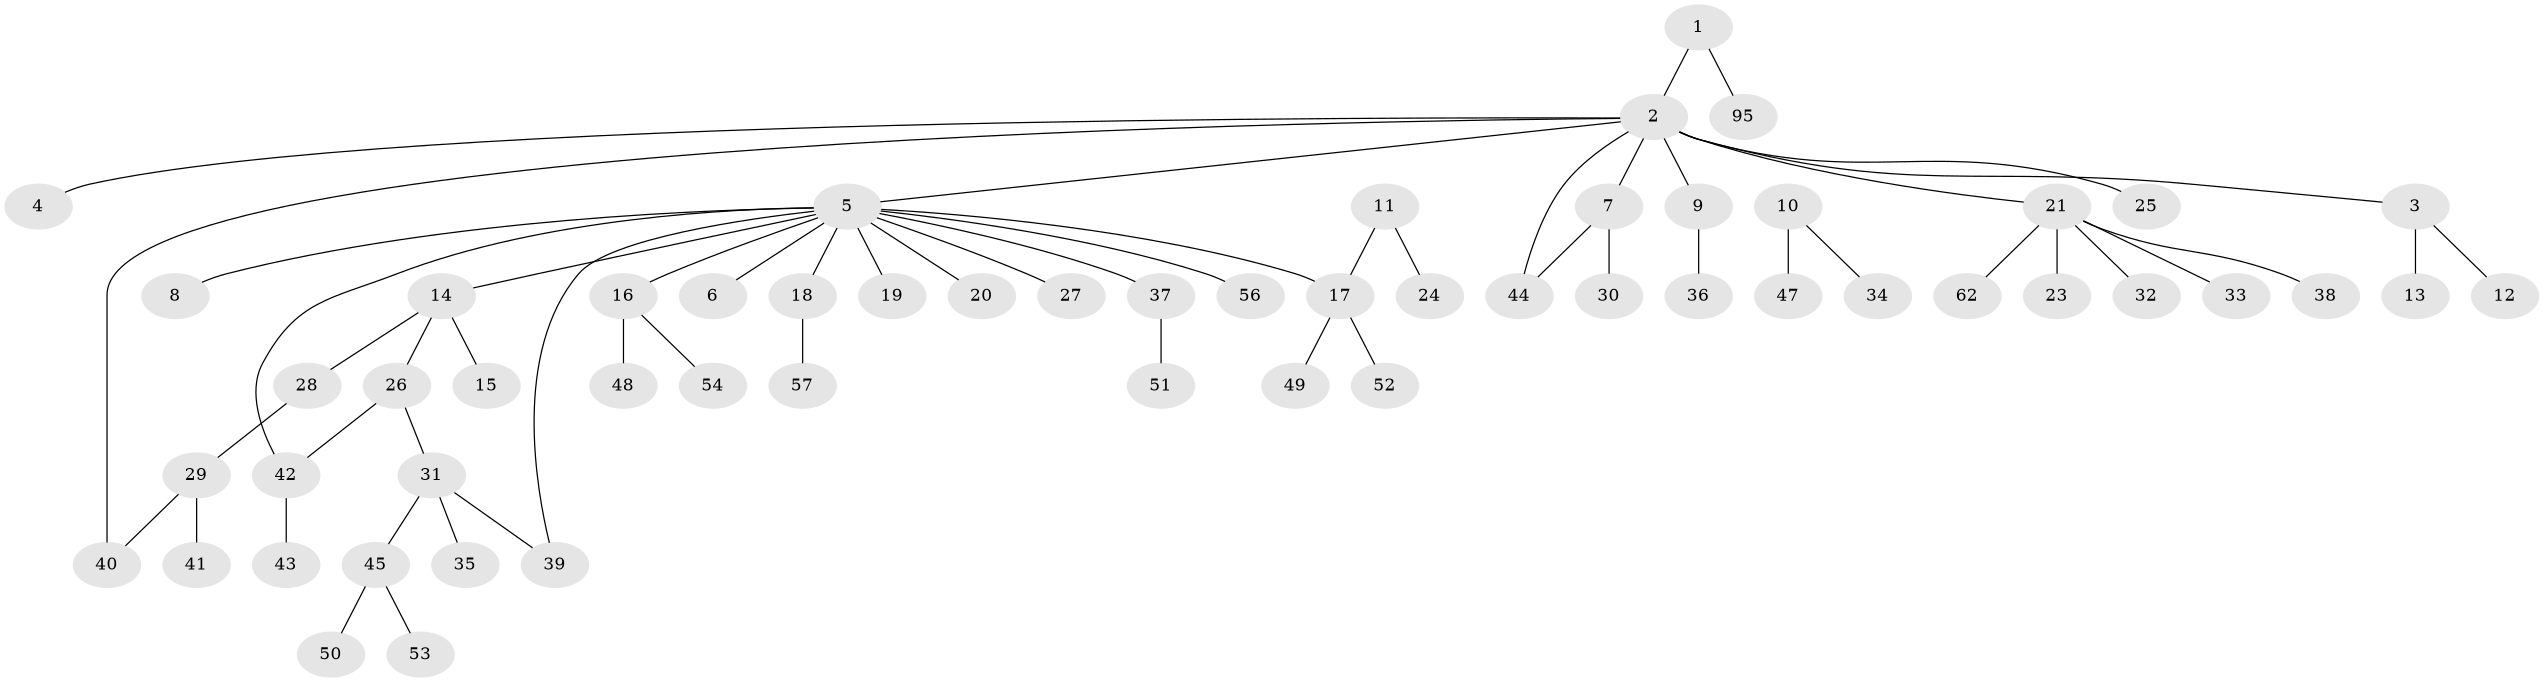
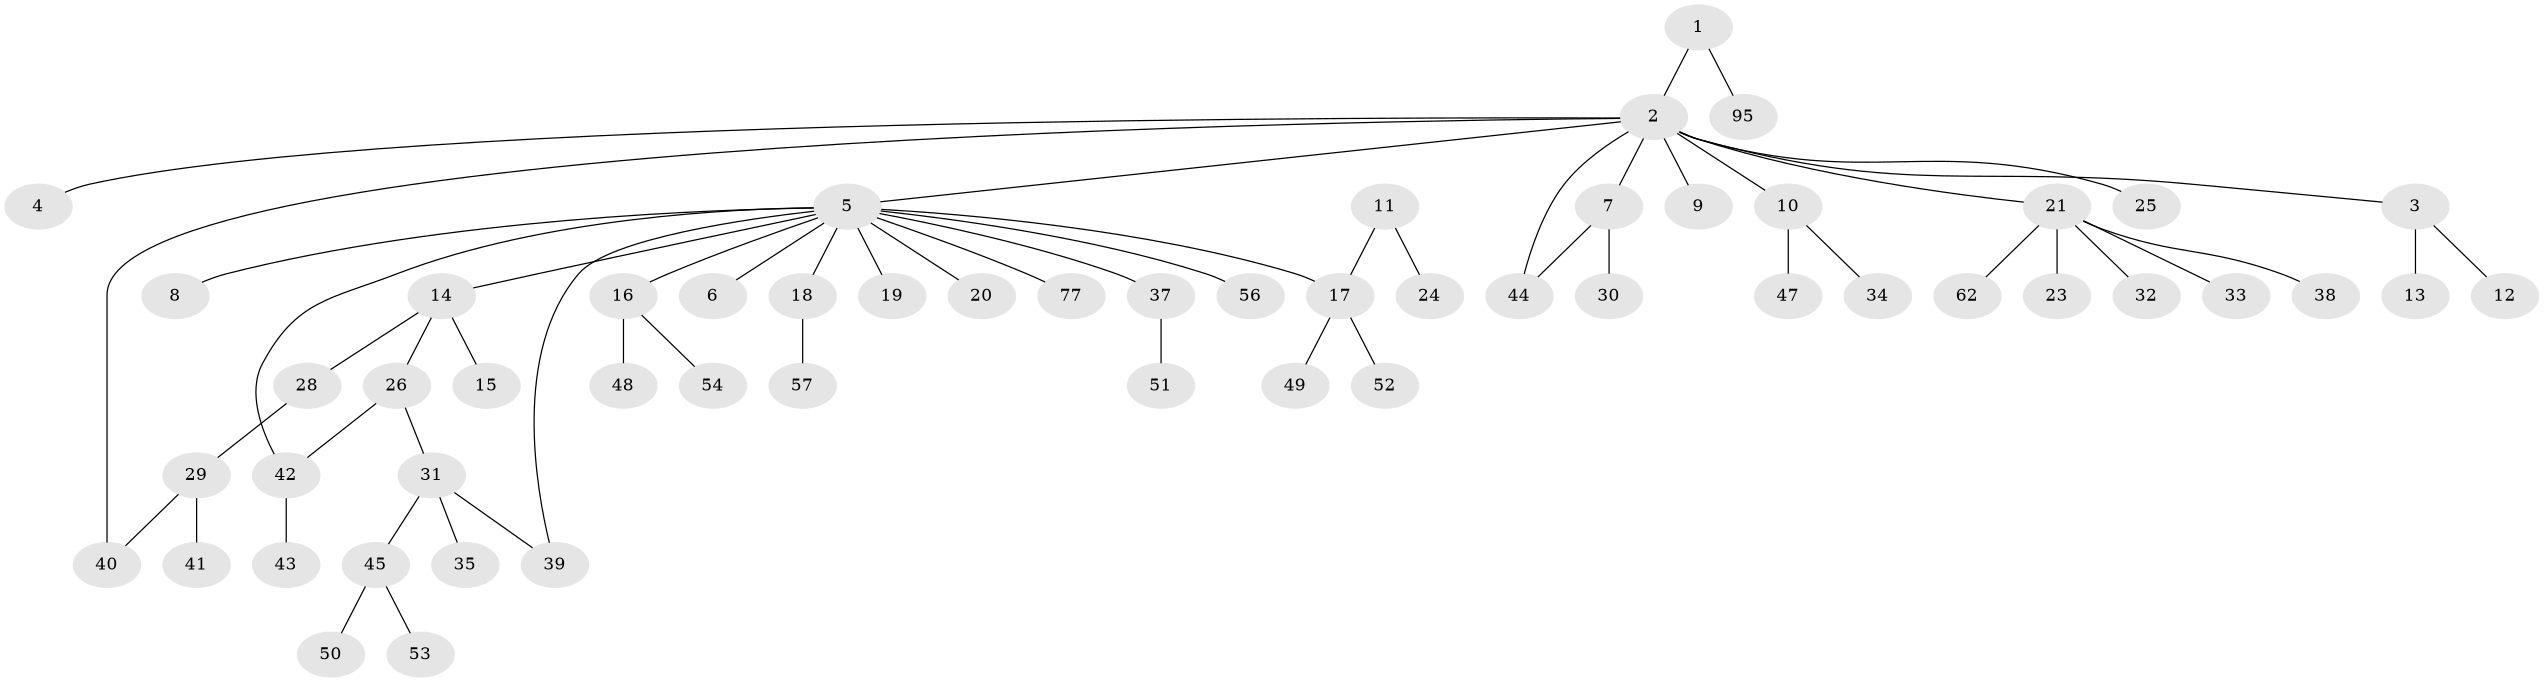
edge "2" -- "10": added
node "27": label "27" -> "77"
node "36": removed
